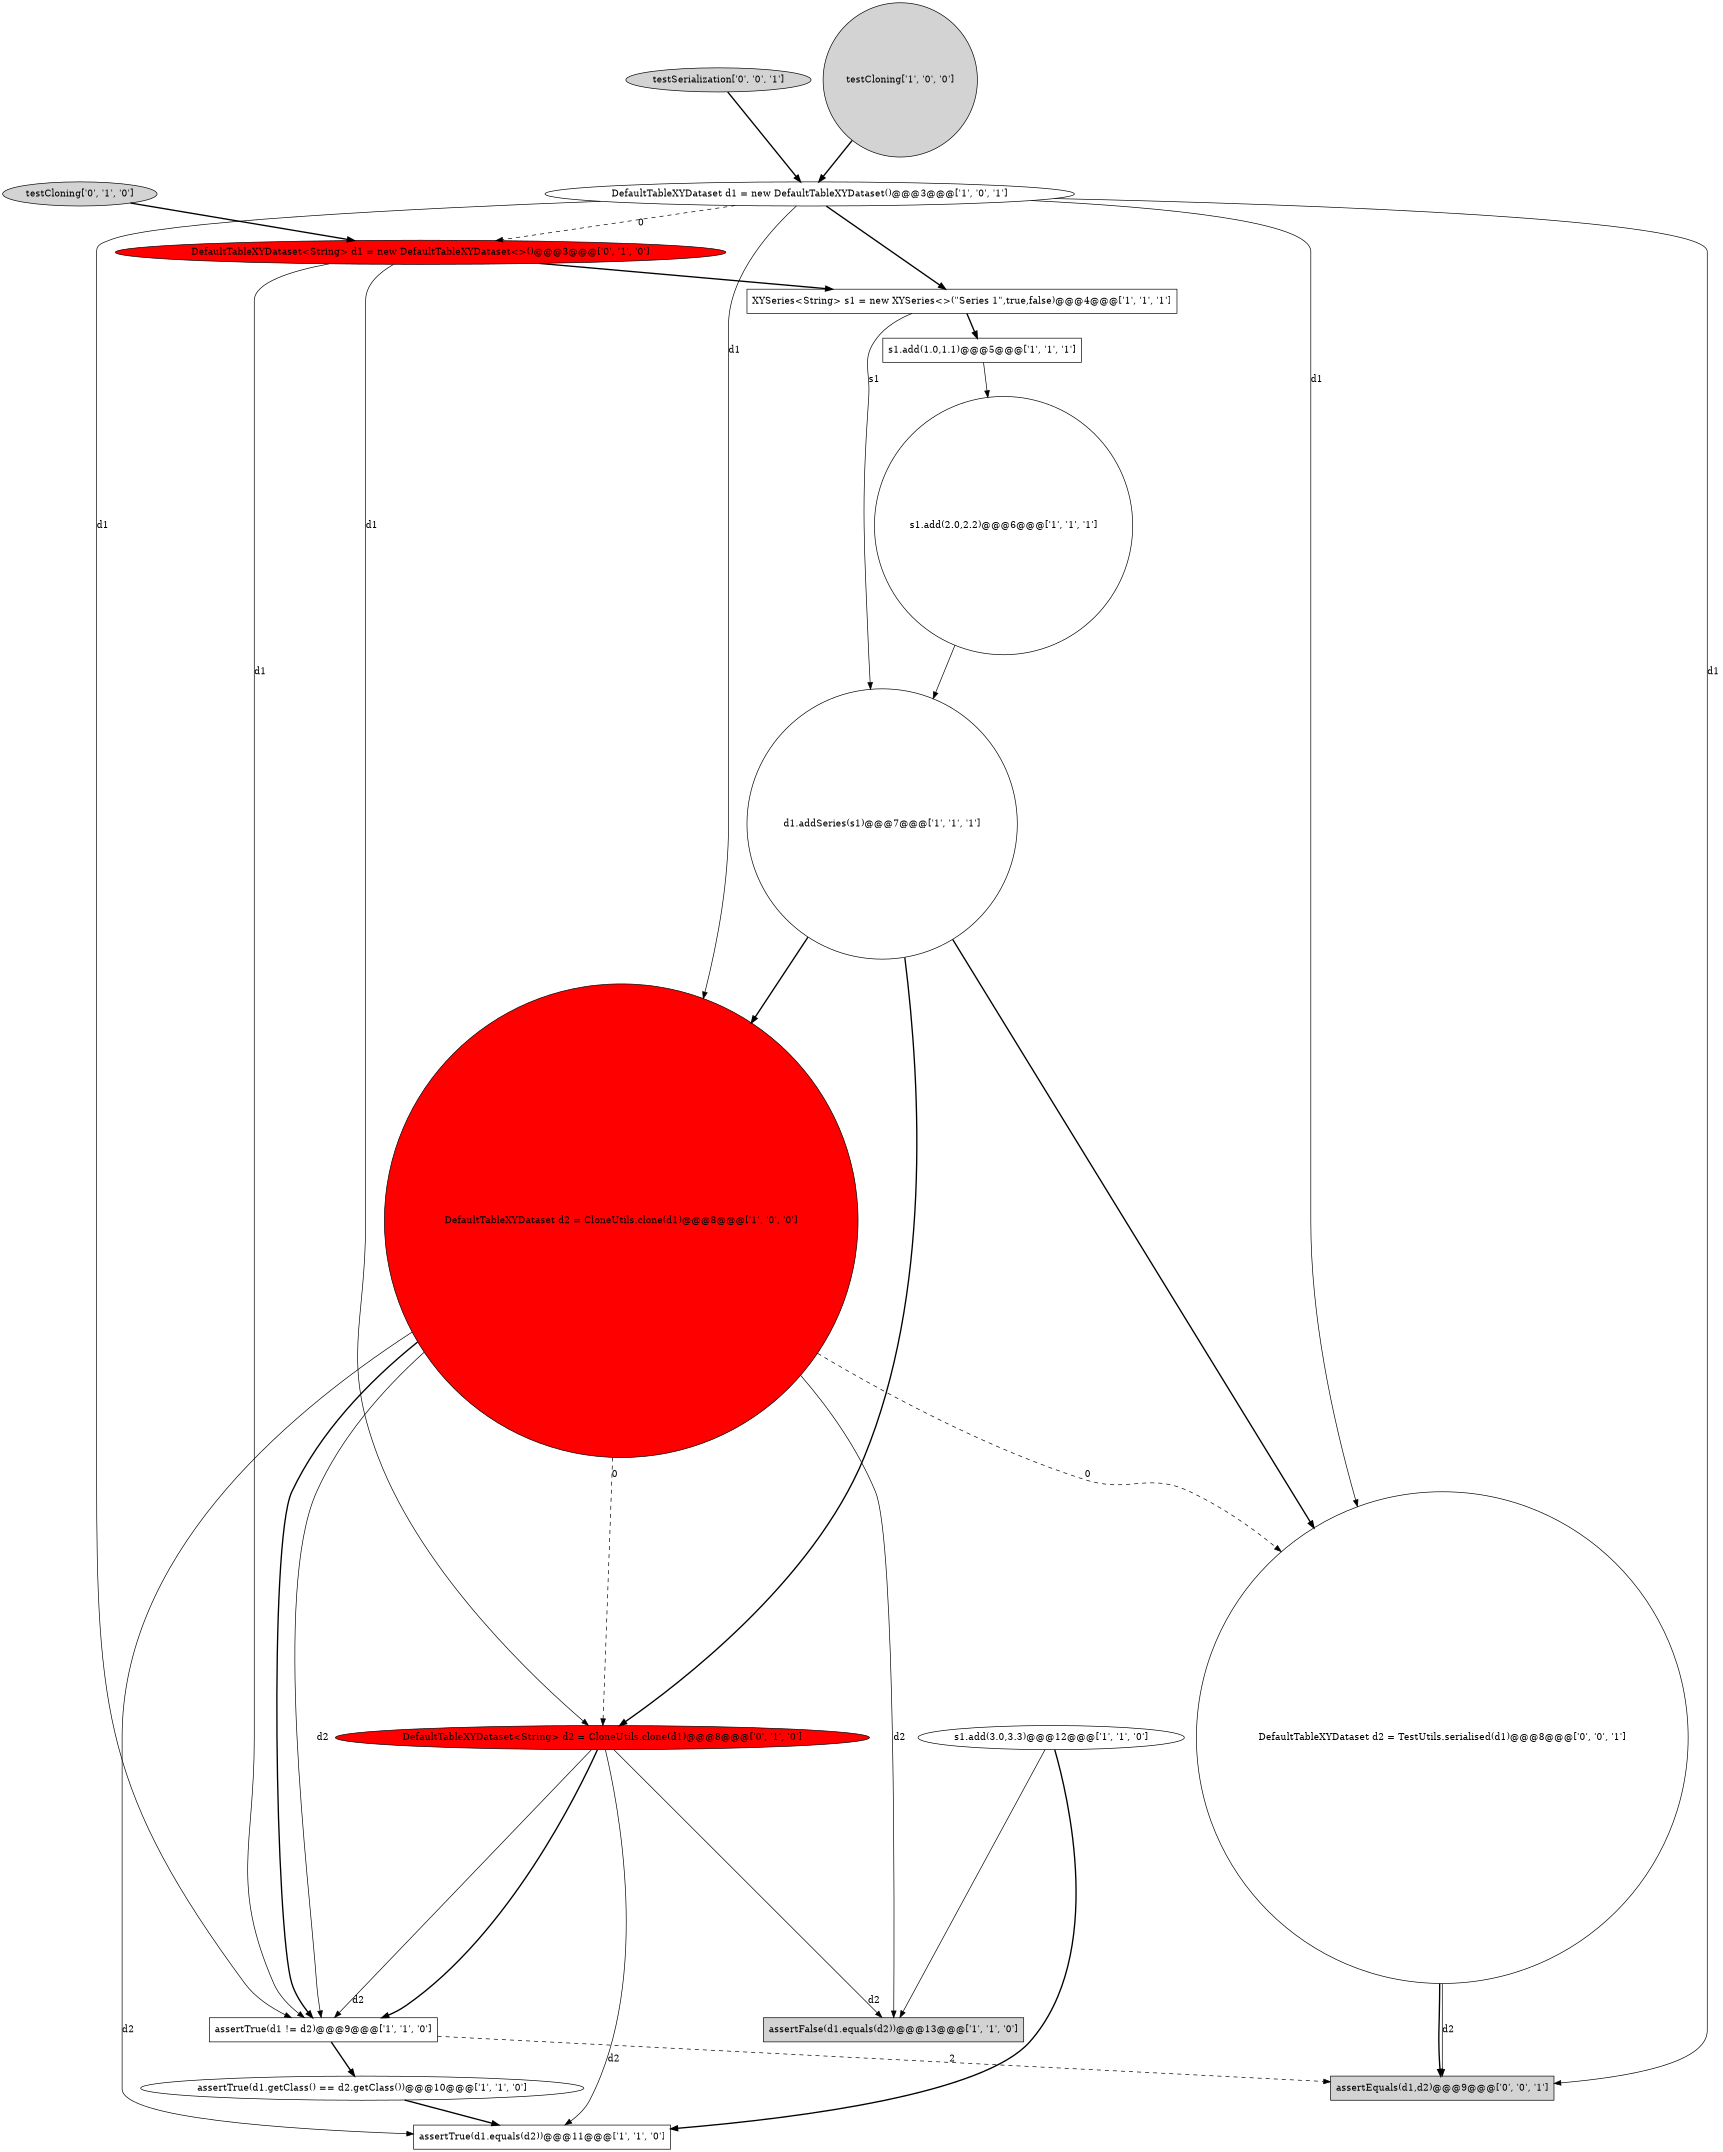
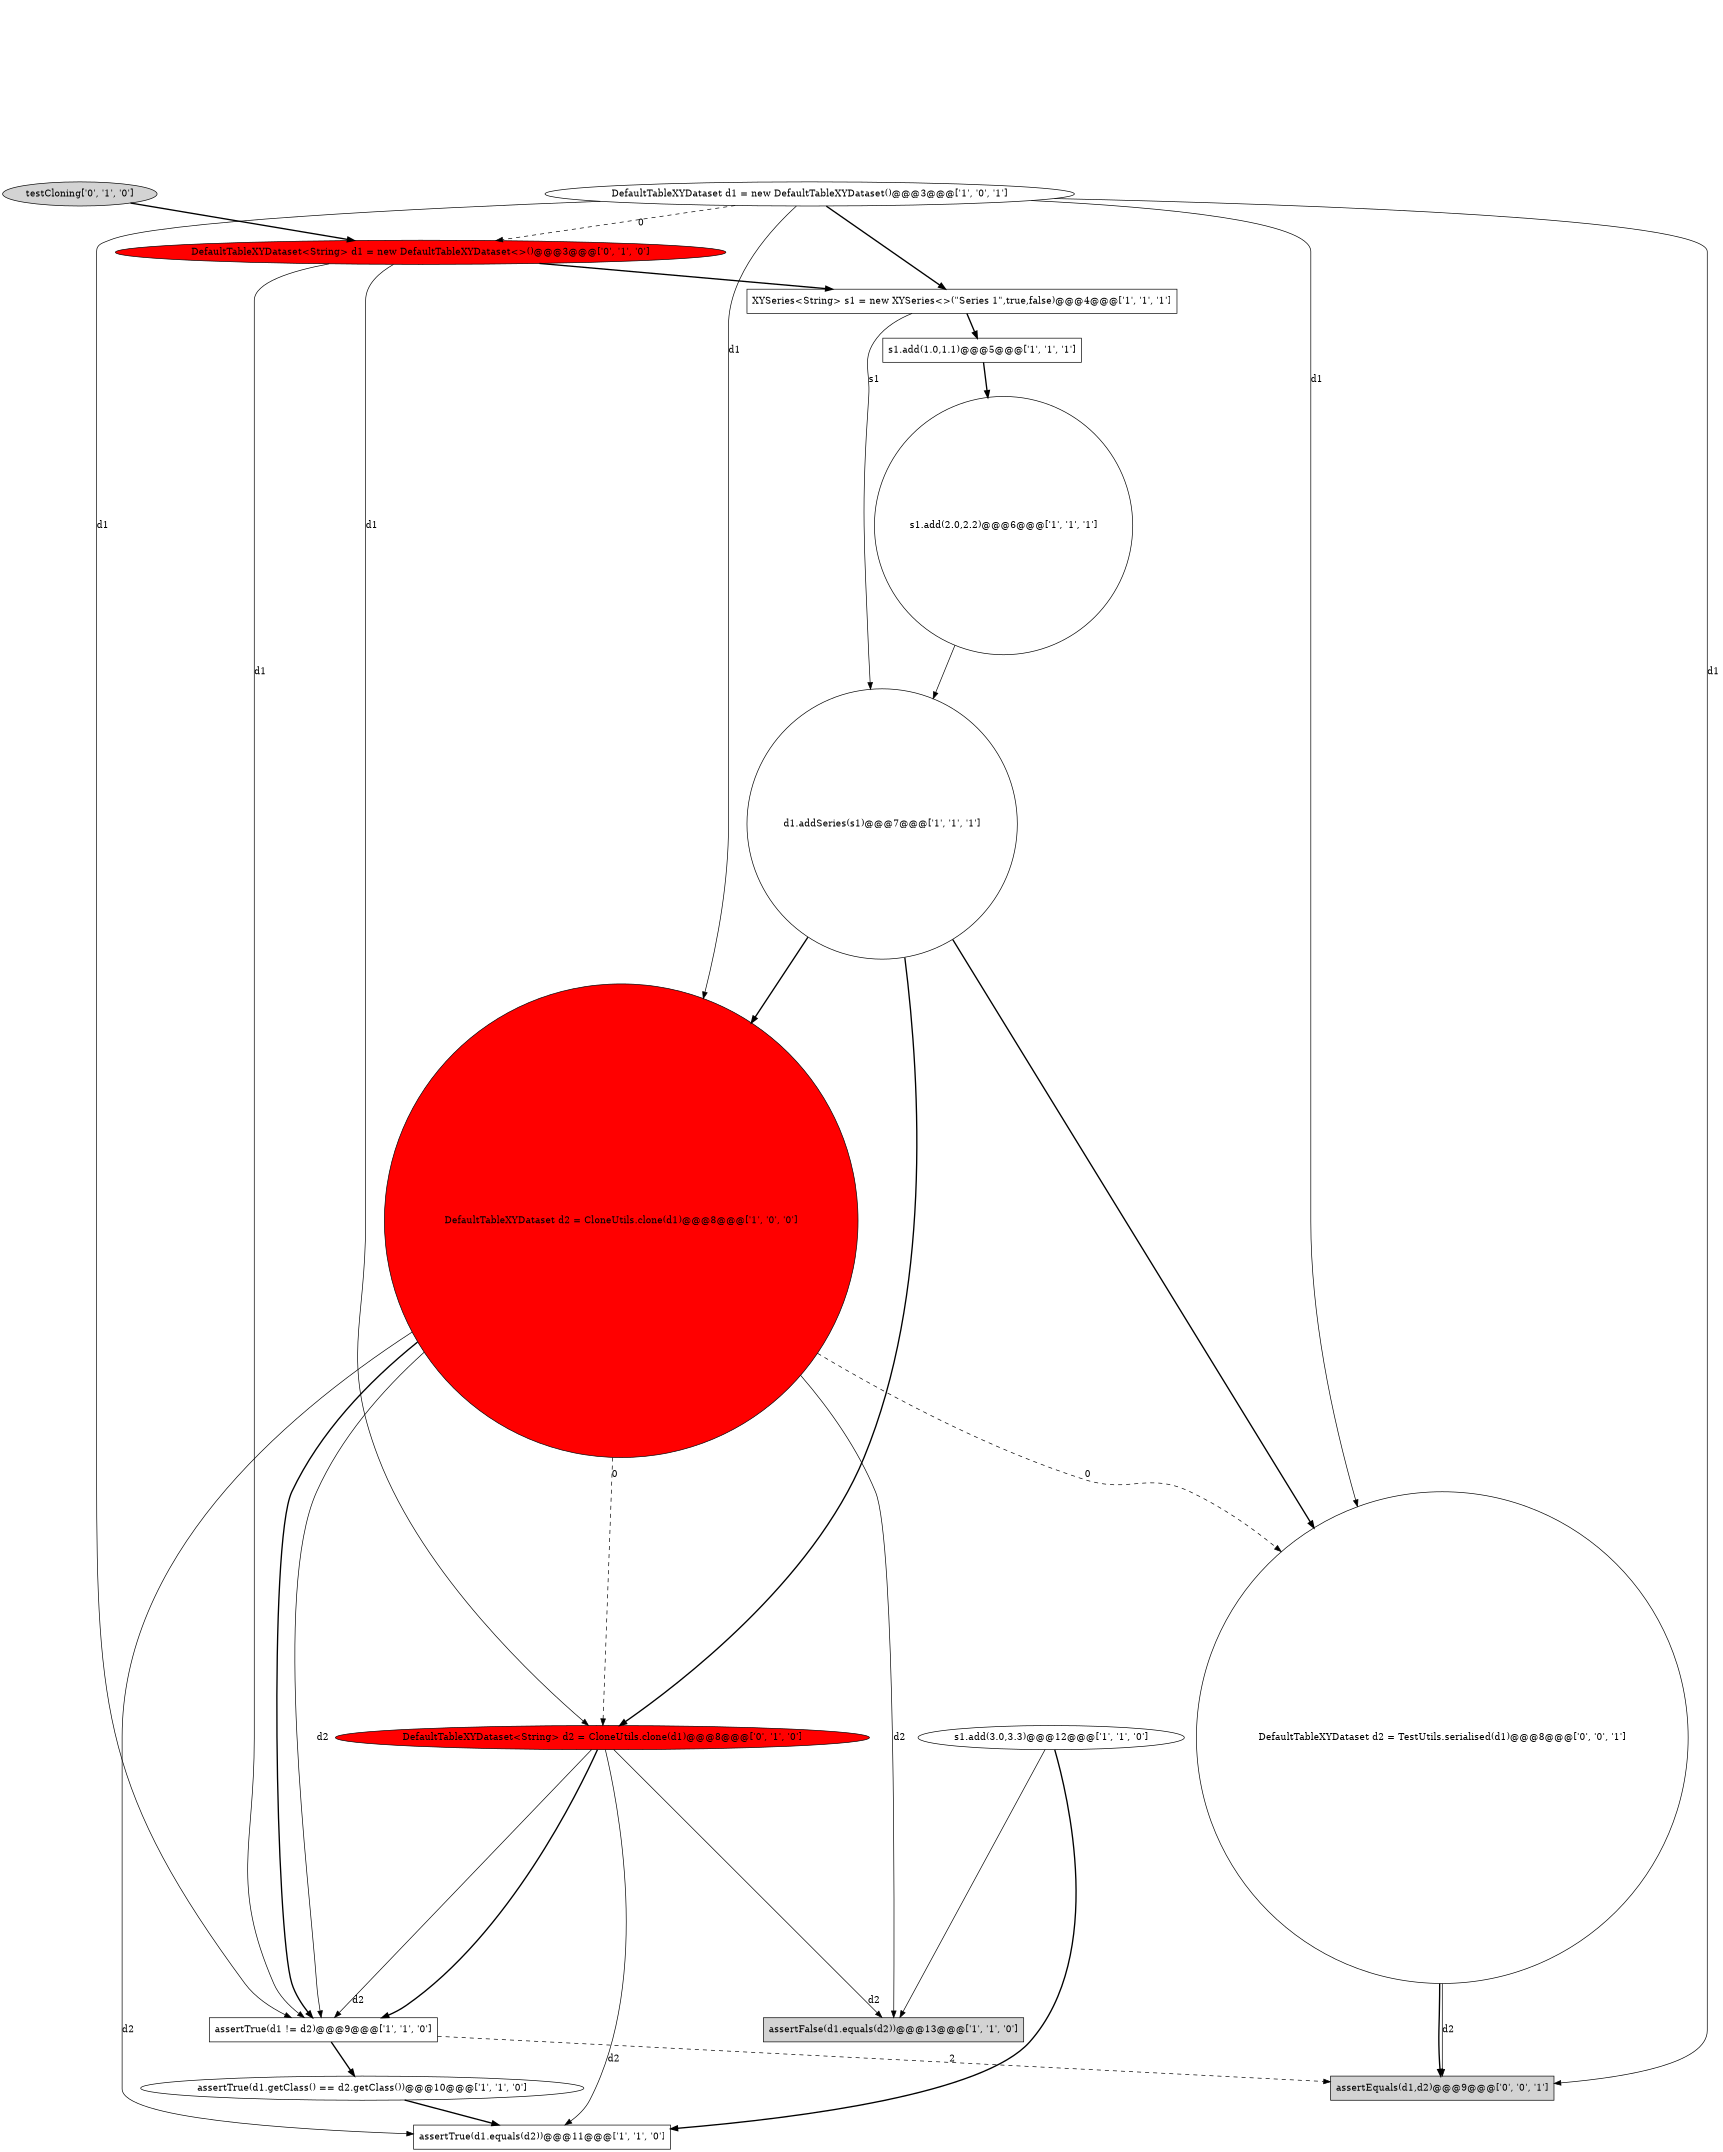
node "testSerialization['0', '0', '1']": removed
node "testCloning['1', '0', '0']": removed
edge "s1.add(1.0,1.1)@@@5@@@['1', '1', '1']" -> "s1.add(2.0,2.2)@@@6@@@['1', '1', '1']": style solid -> bold
